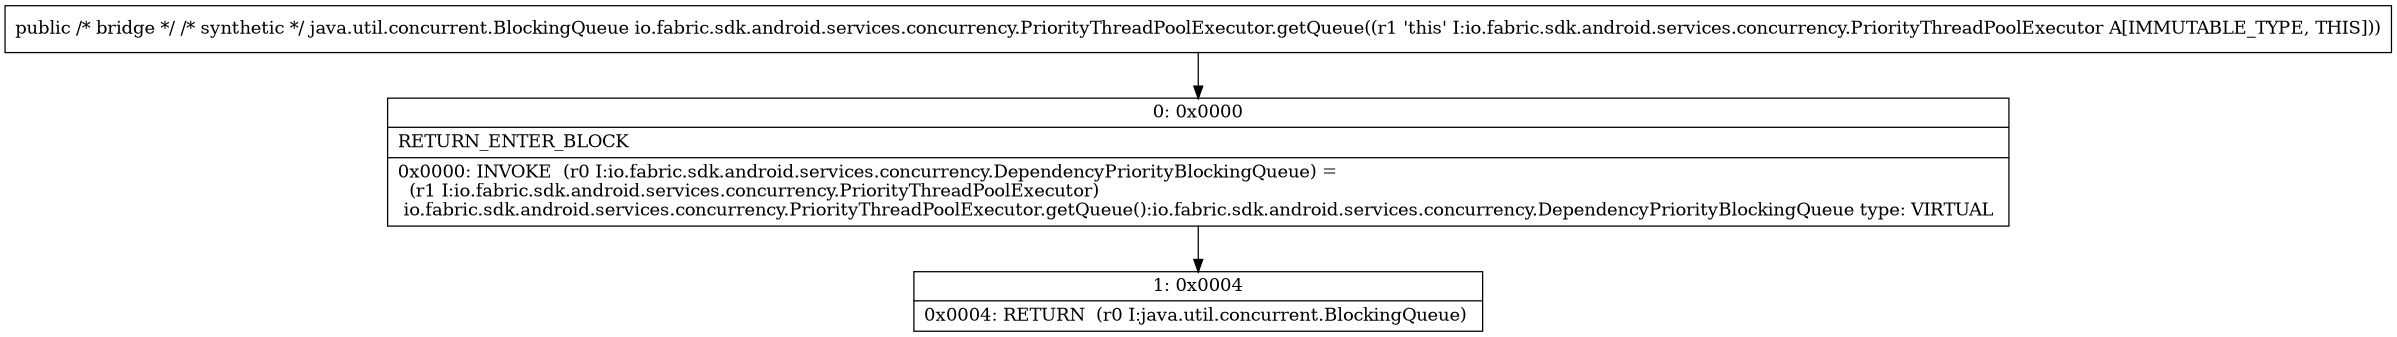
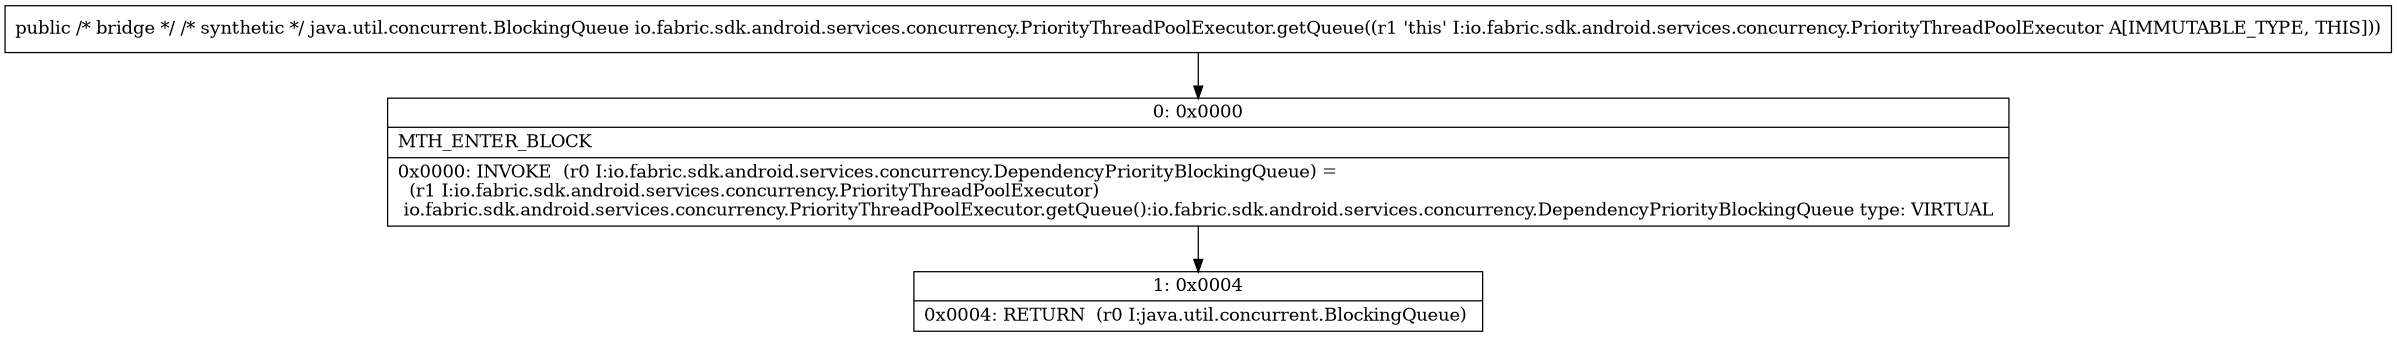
node "0: 0x0000": text "RETURN_ENTER_BLOCK" -> "MTH_ENTER_BLOCK"
